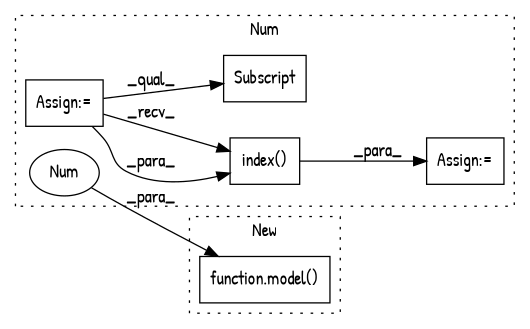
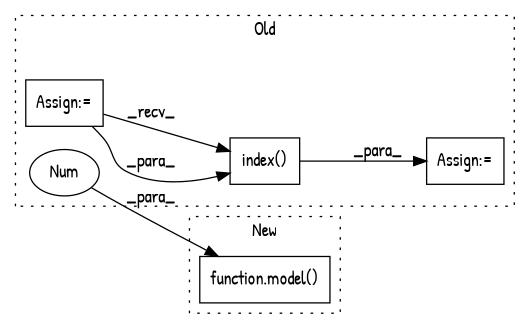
cluster "Num": label "Num" -> "Old"
node "Subscript": removed
